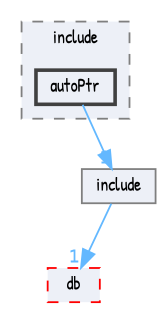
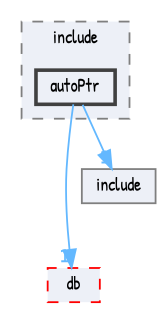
edge "include" -> "db": now "autoPtr" -> "db"
